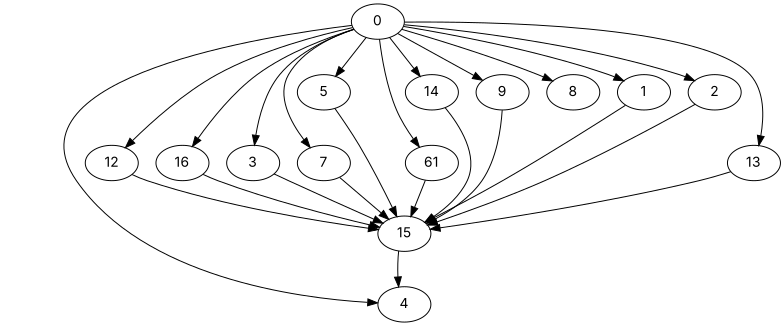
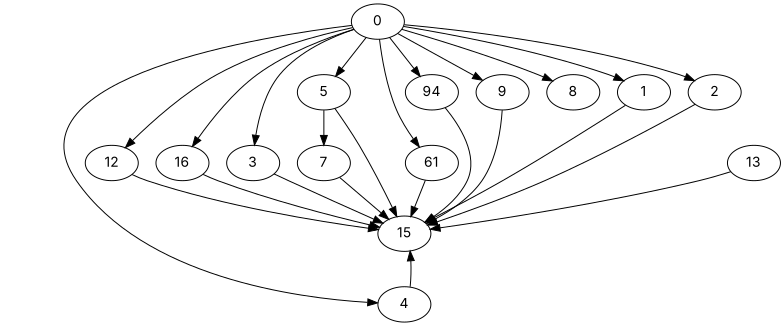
edge "0" -> "13": removed
edge "0" -> "7": now "5" -> "7"
node "14": label "14" -> "94"
edge "15" -> "4": reversed
